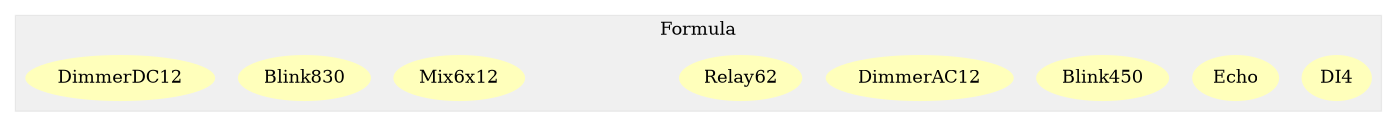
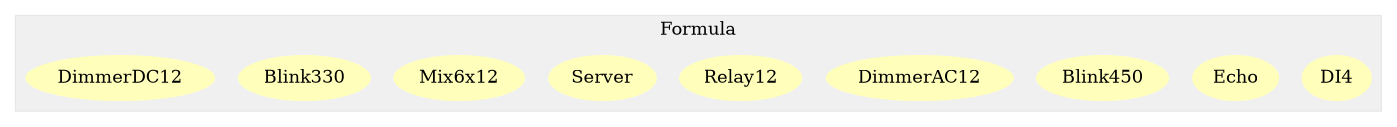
node "Blink830": label "Blink830" -> "Blink330"
node "Server": added
node "Relay62": label "Relay62" -> "Relay12"
